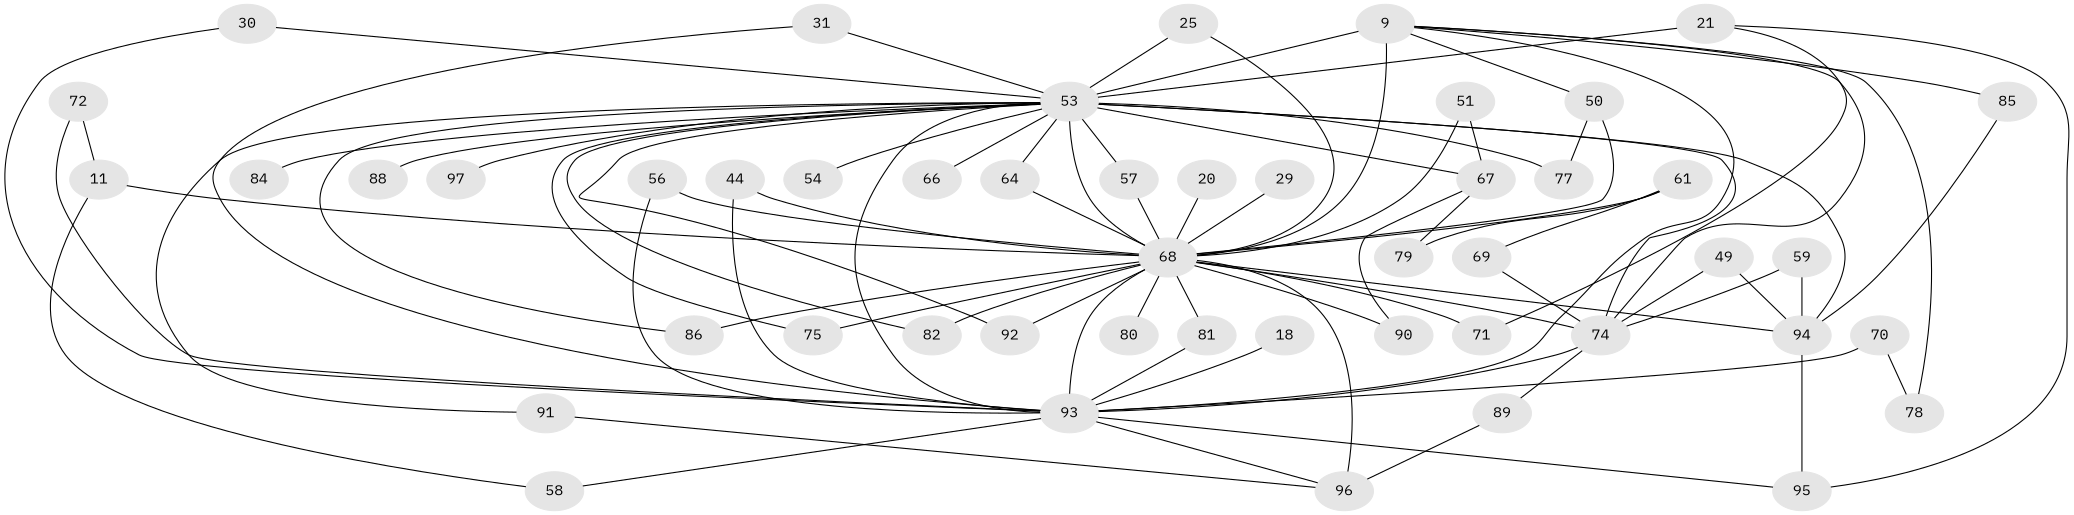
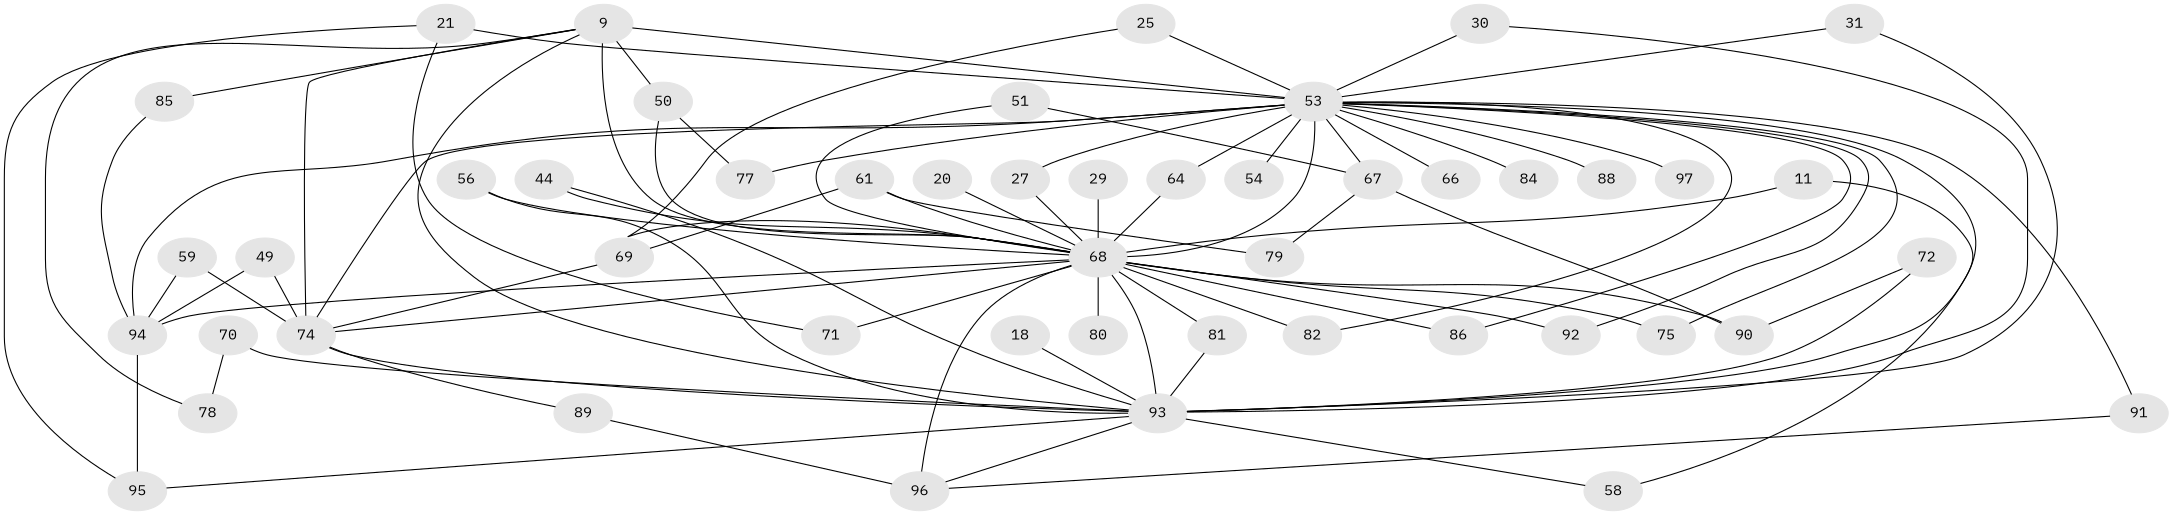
edge "72" -- "11": now "72" -- "90"
node "57": label "57" -> "27"
